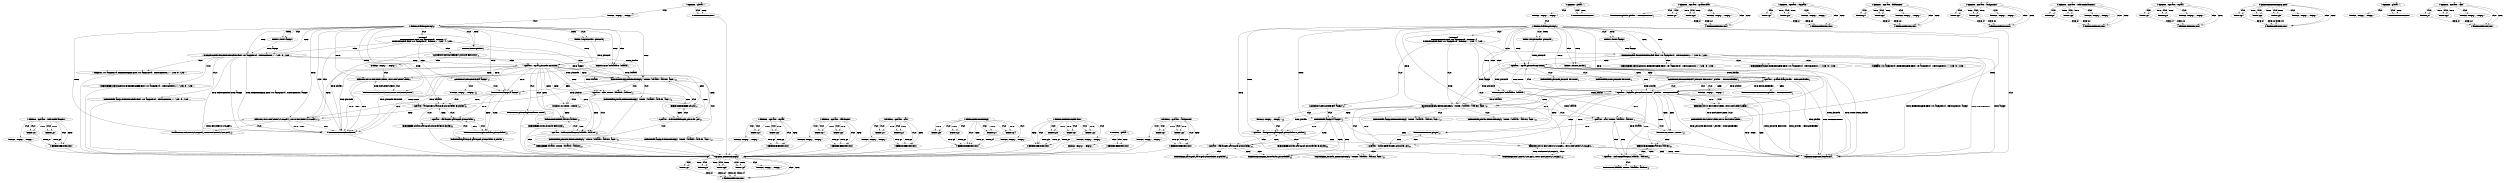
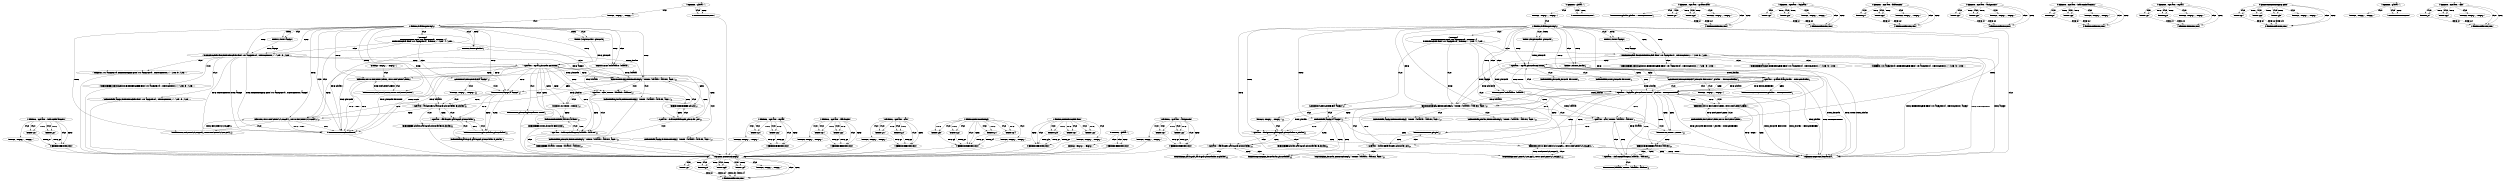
node "(CONTROL_STRUCTURE,IF,if (pin_code == NULL))": removed
